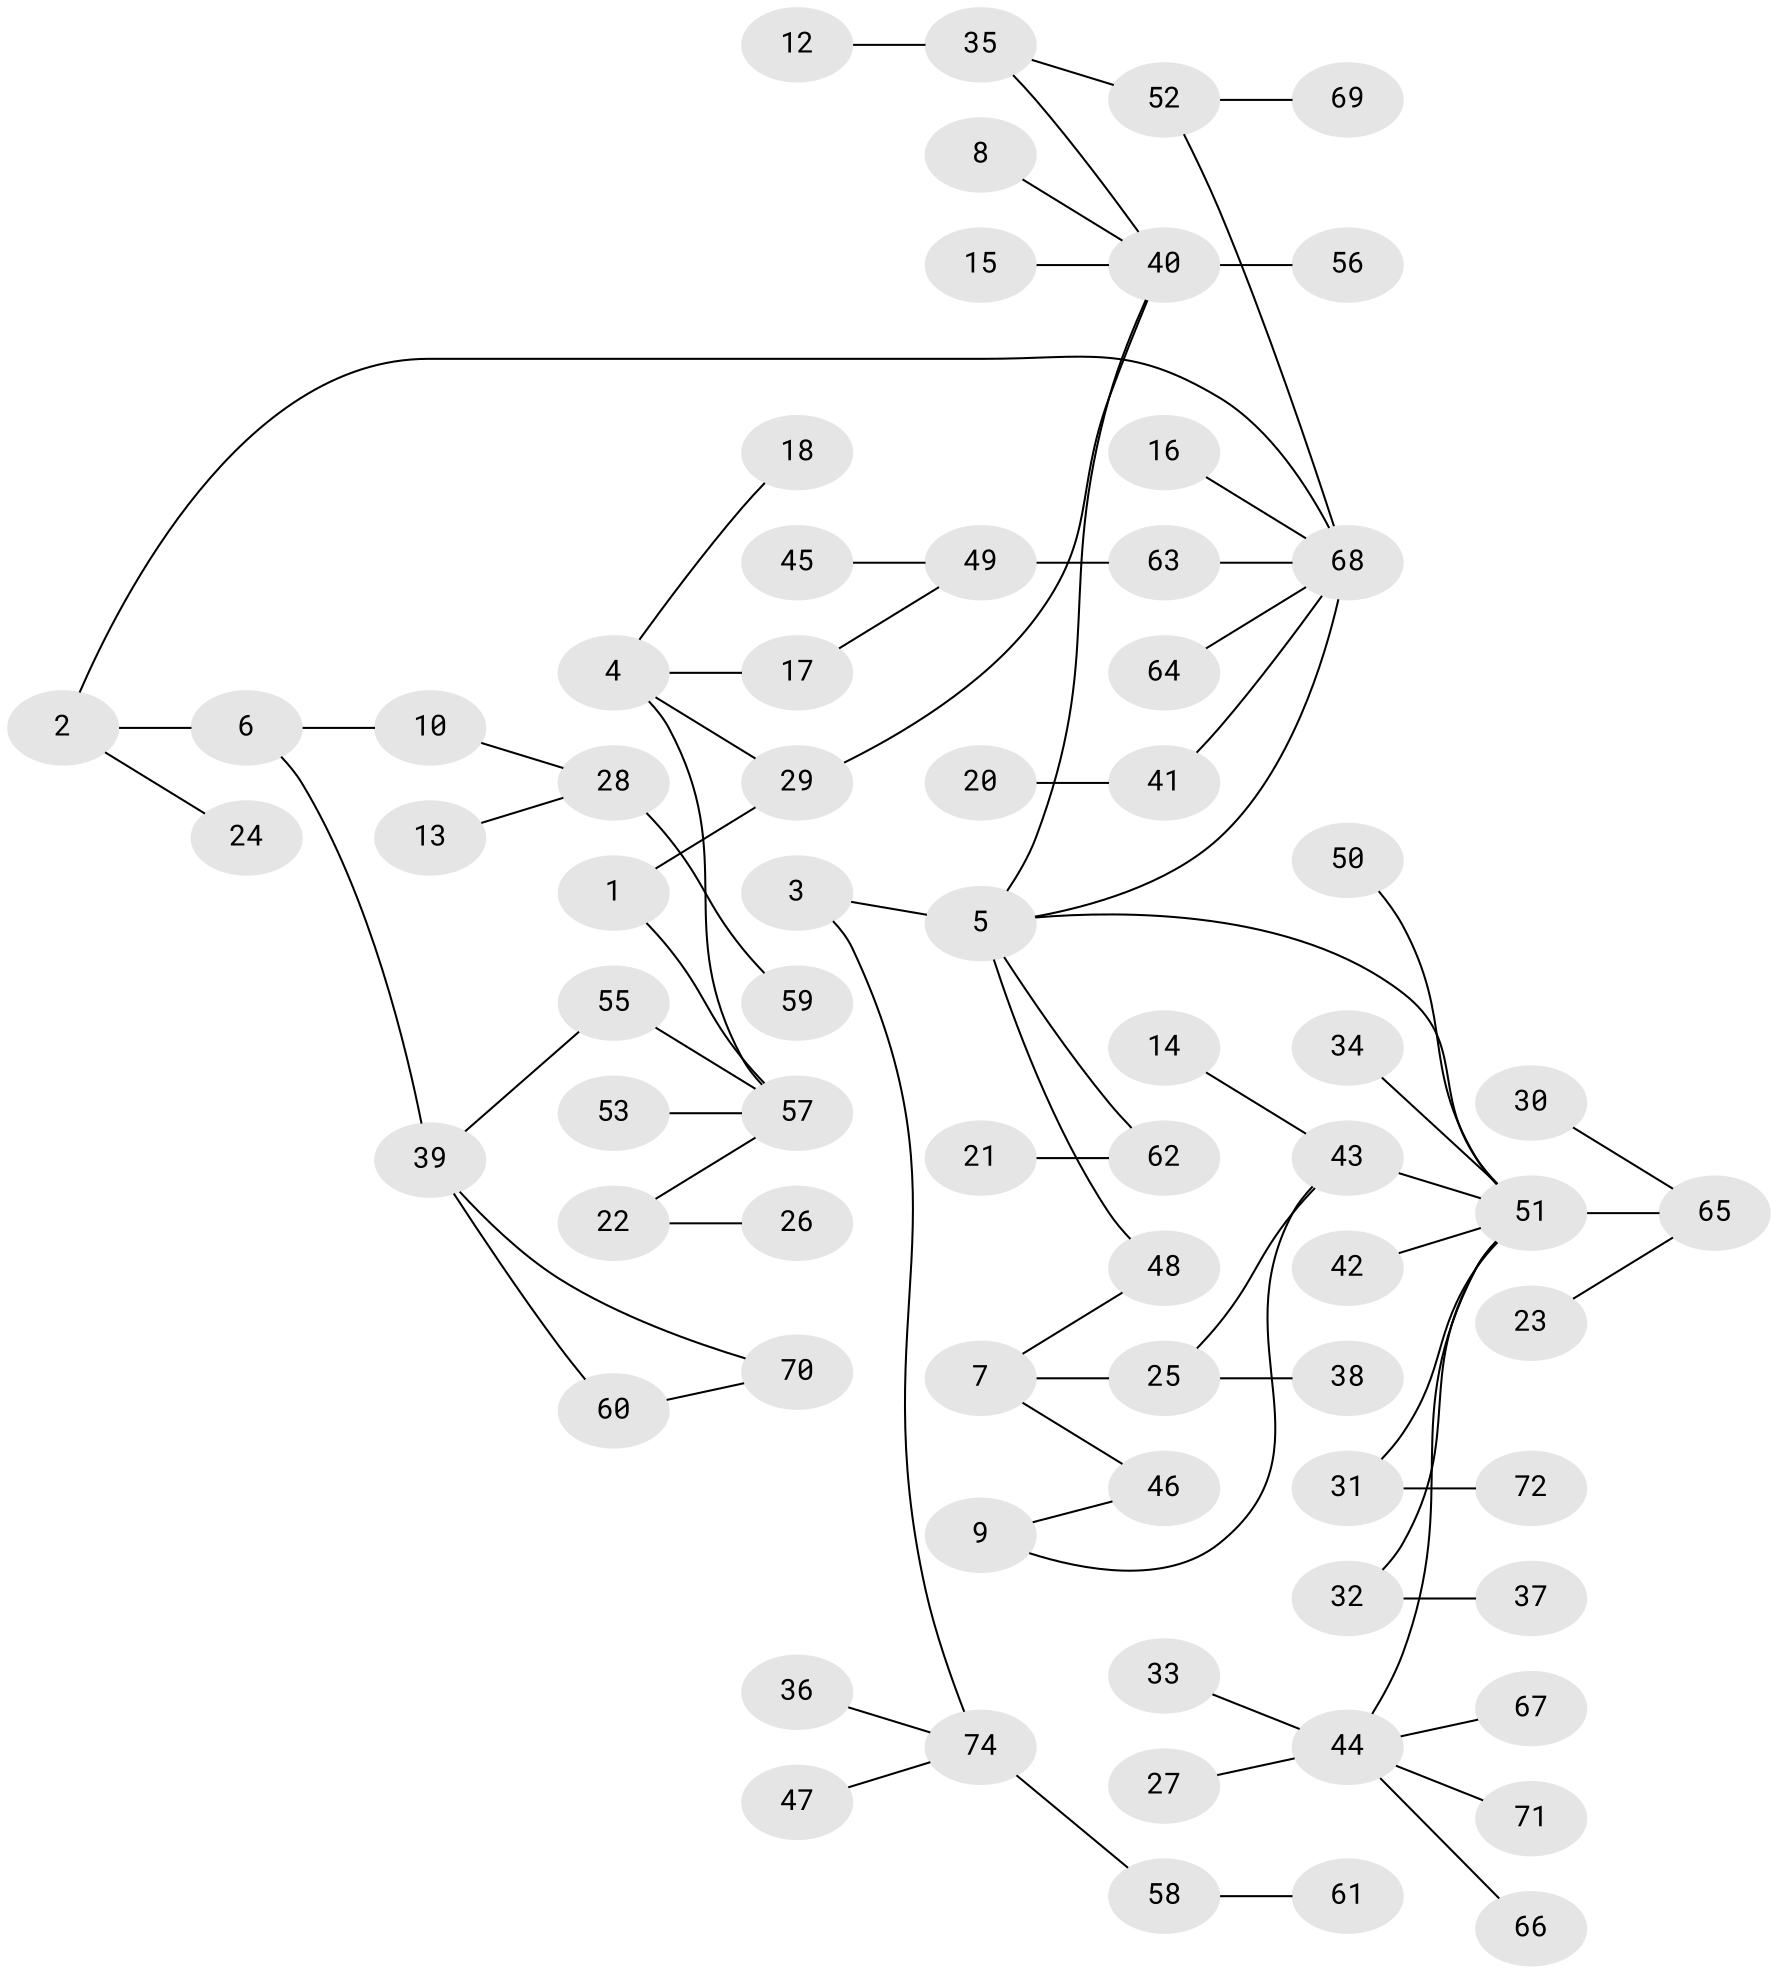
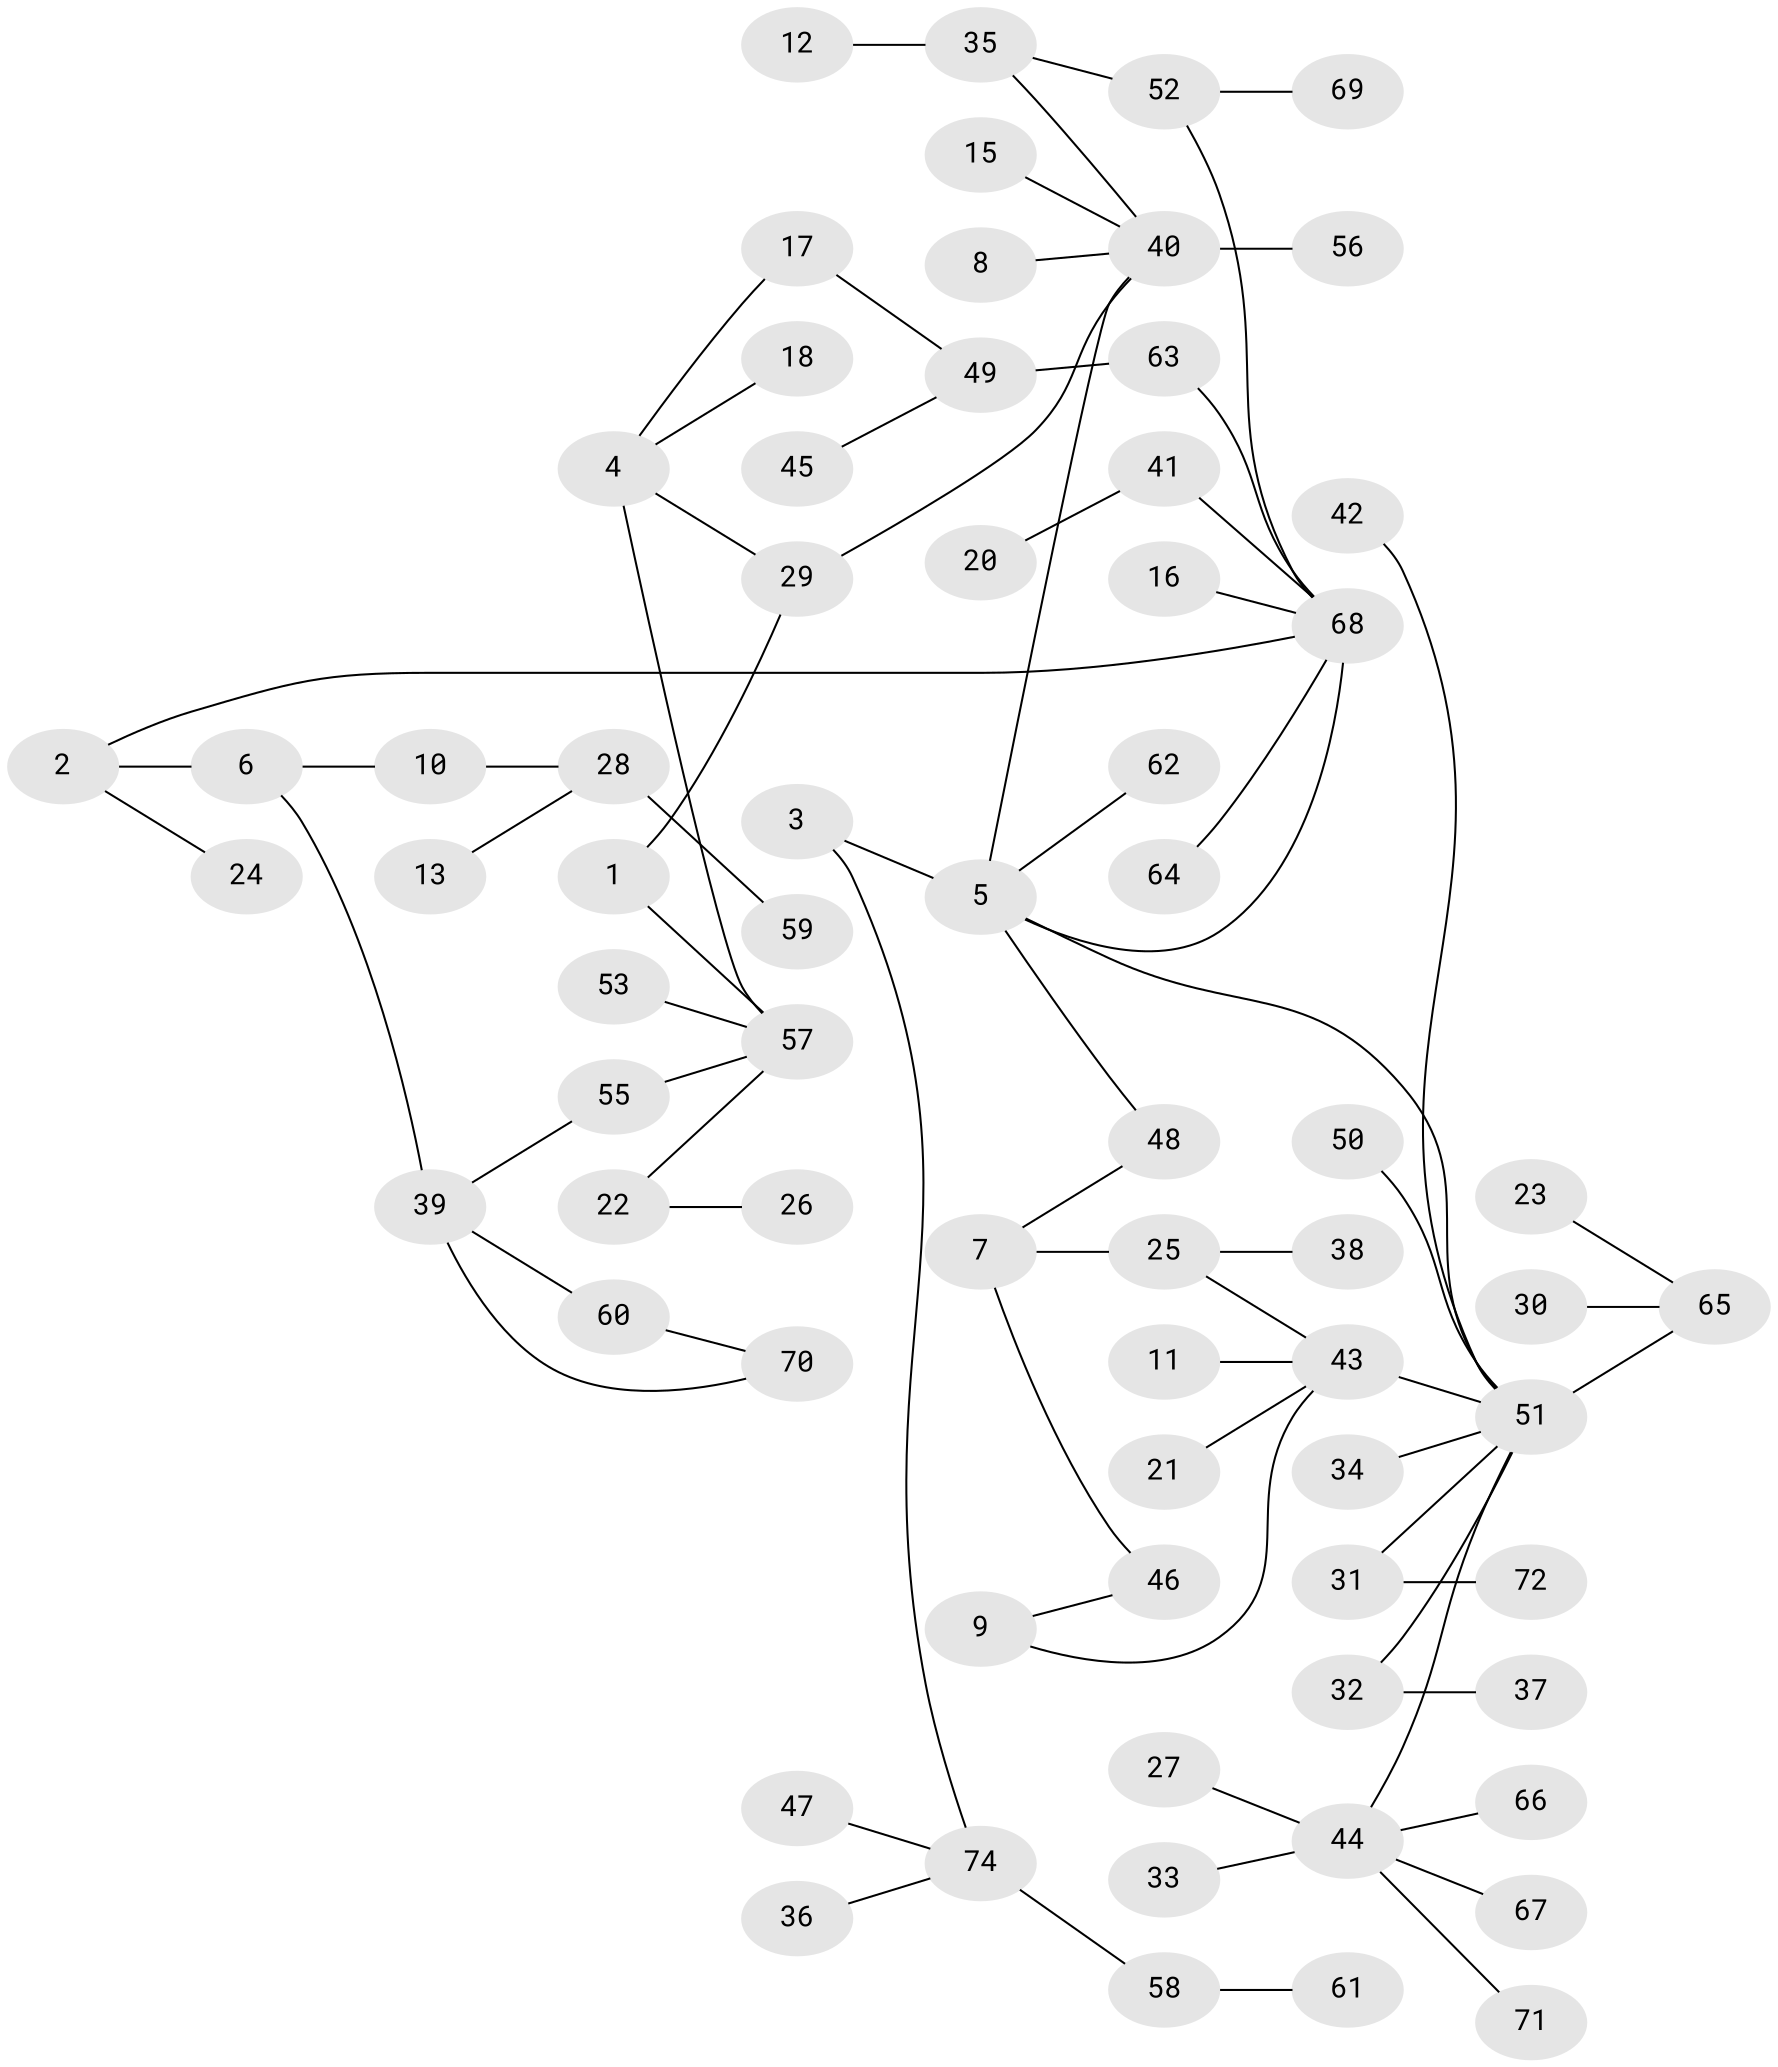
node "14": label "14" -> "11"
edge "21" -- "62": now "21" -- "43"
